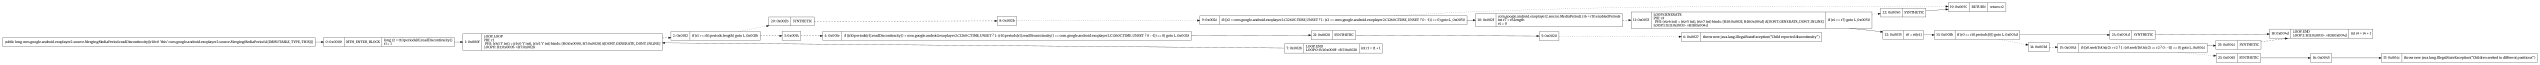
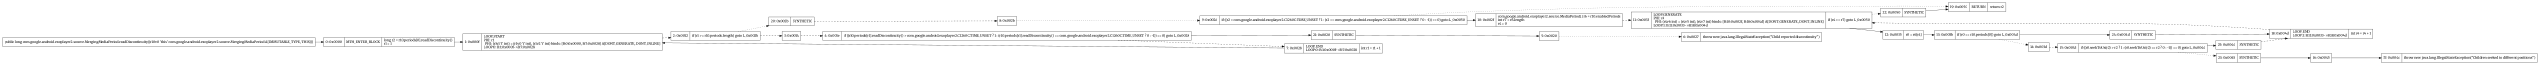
edge "18: 0x004d" -> "11: 0x0033": added
node "1: 0x000f": text "LOOP_LOOP" -> "LOOP_START"
edge "4: 0x001e" -> "7: 0x0028": added
